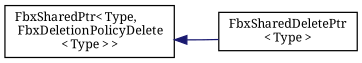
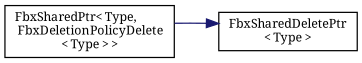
edge "FbxSharedDeletePtr < Type >" -> "FbxSharedPtr< Type, FbxDeletionPolicyDelete < Type > >": reversed
